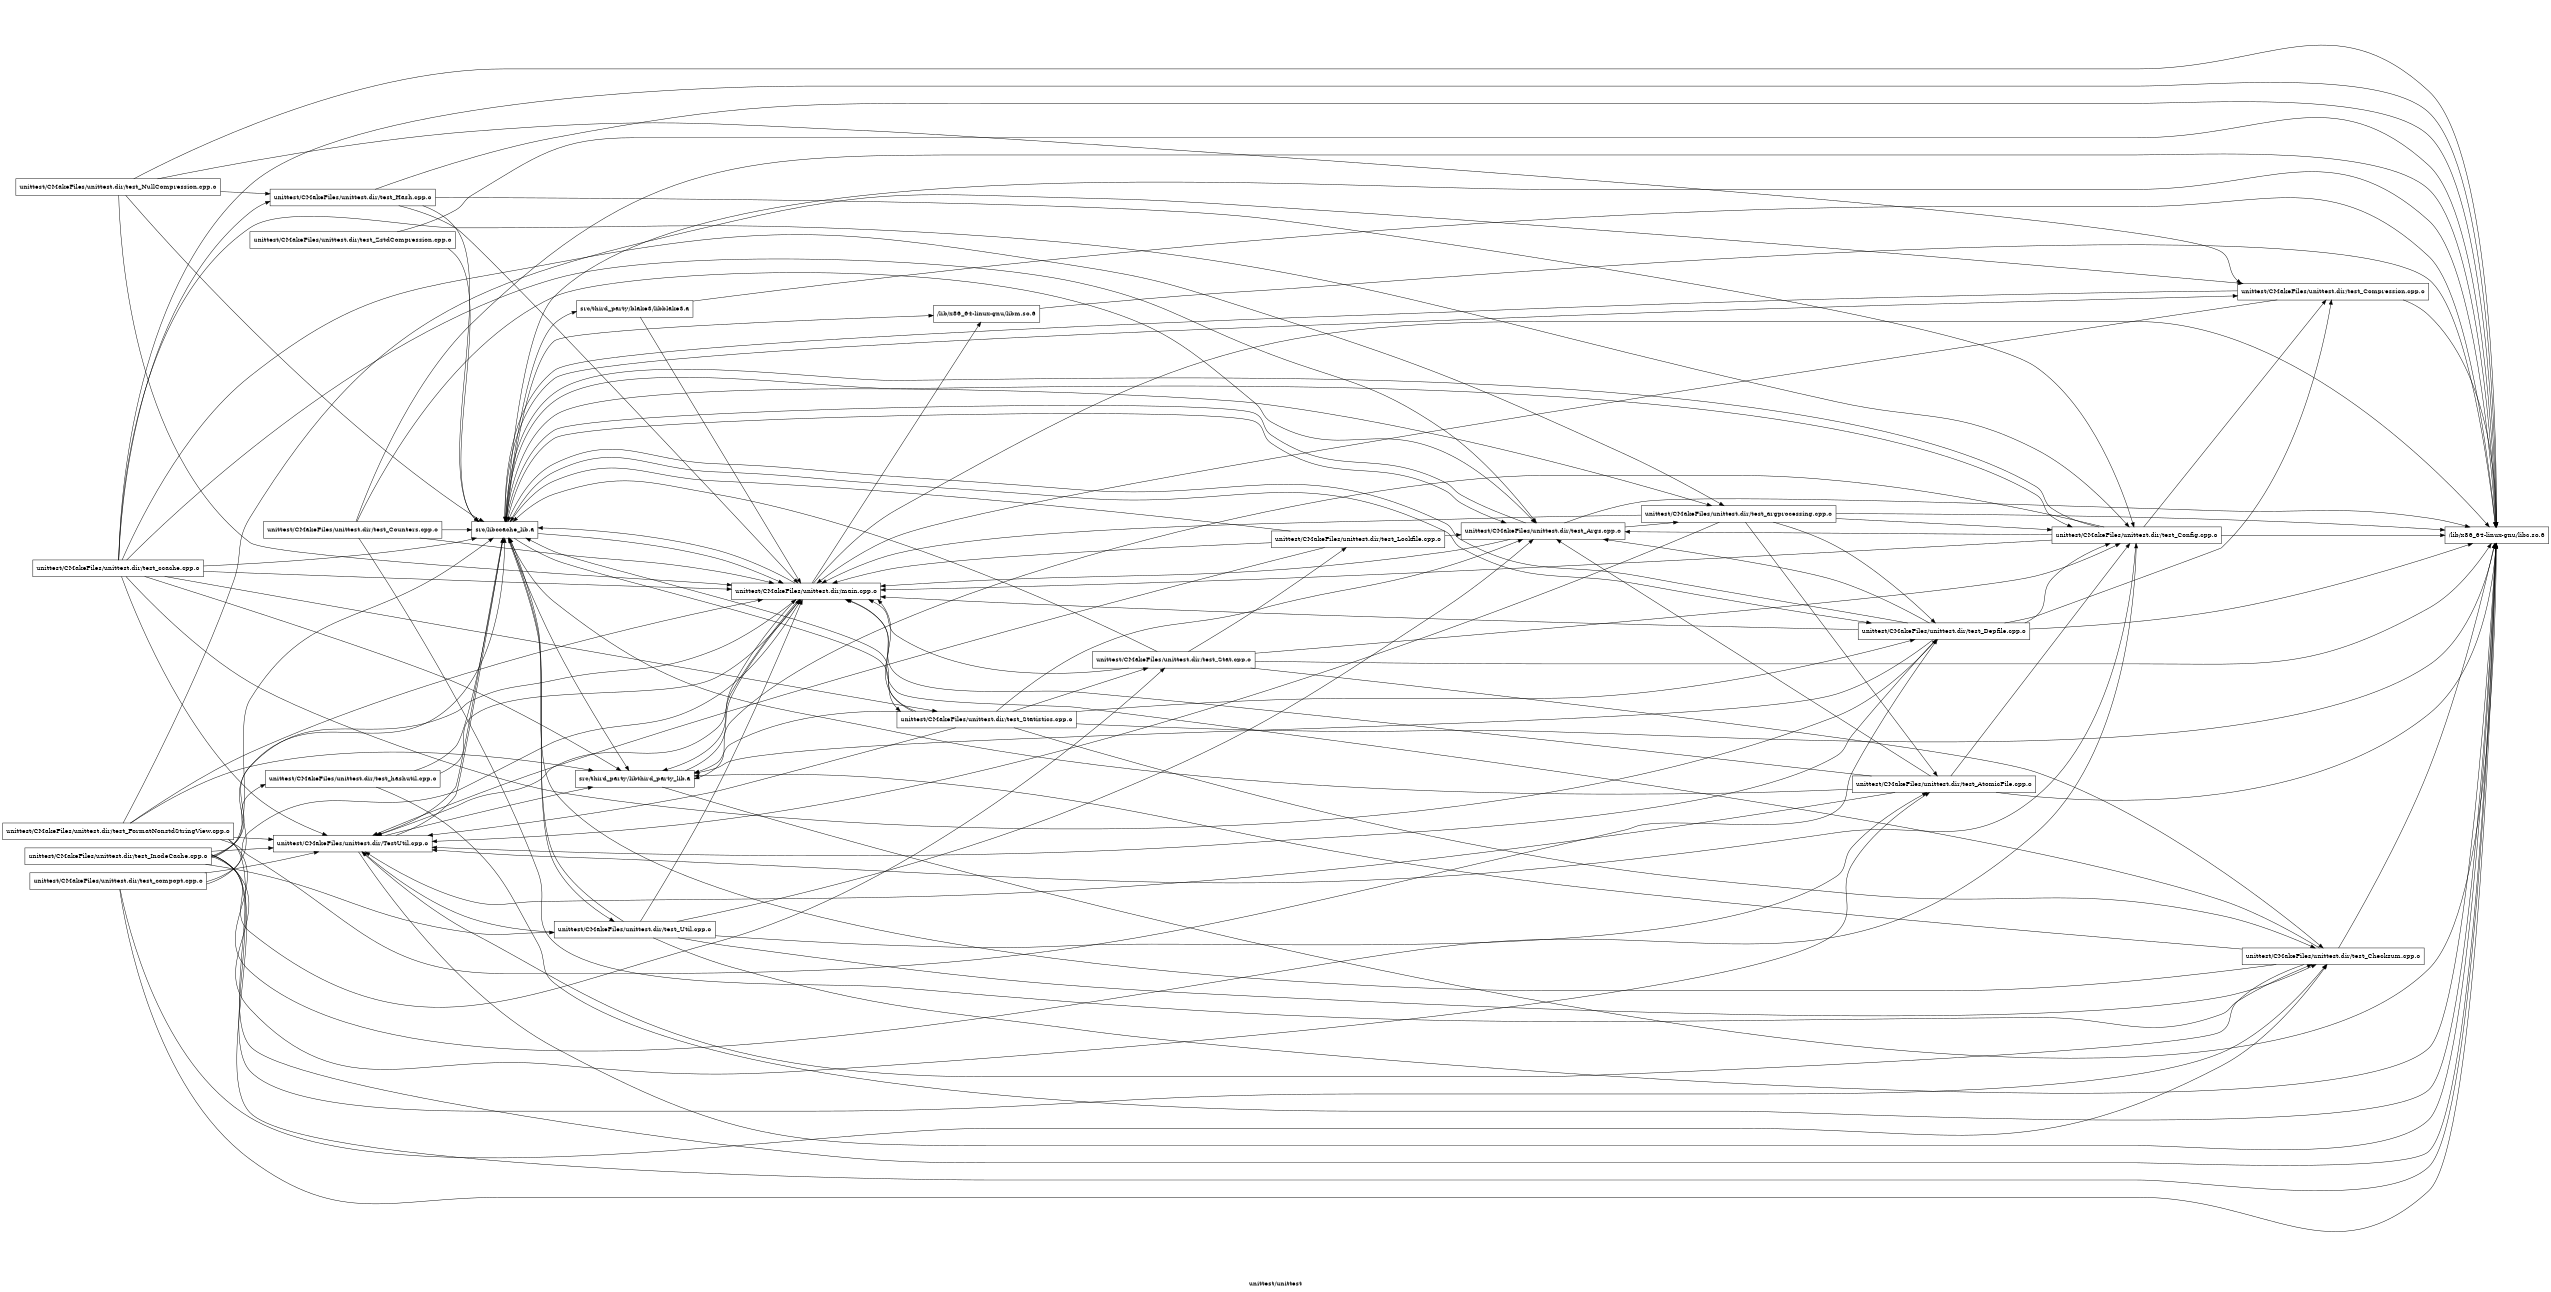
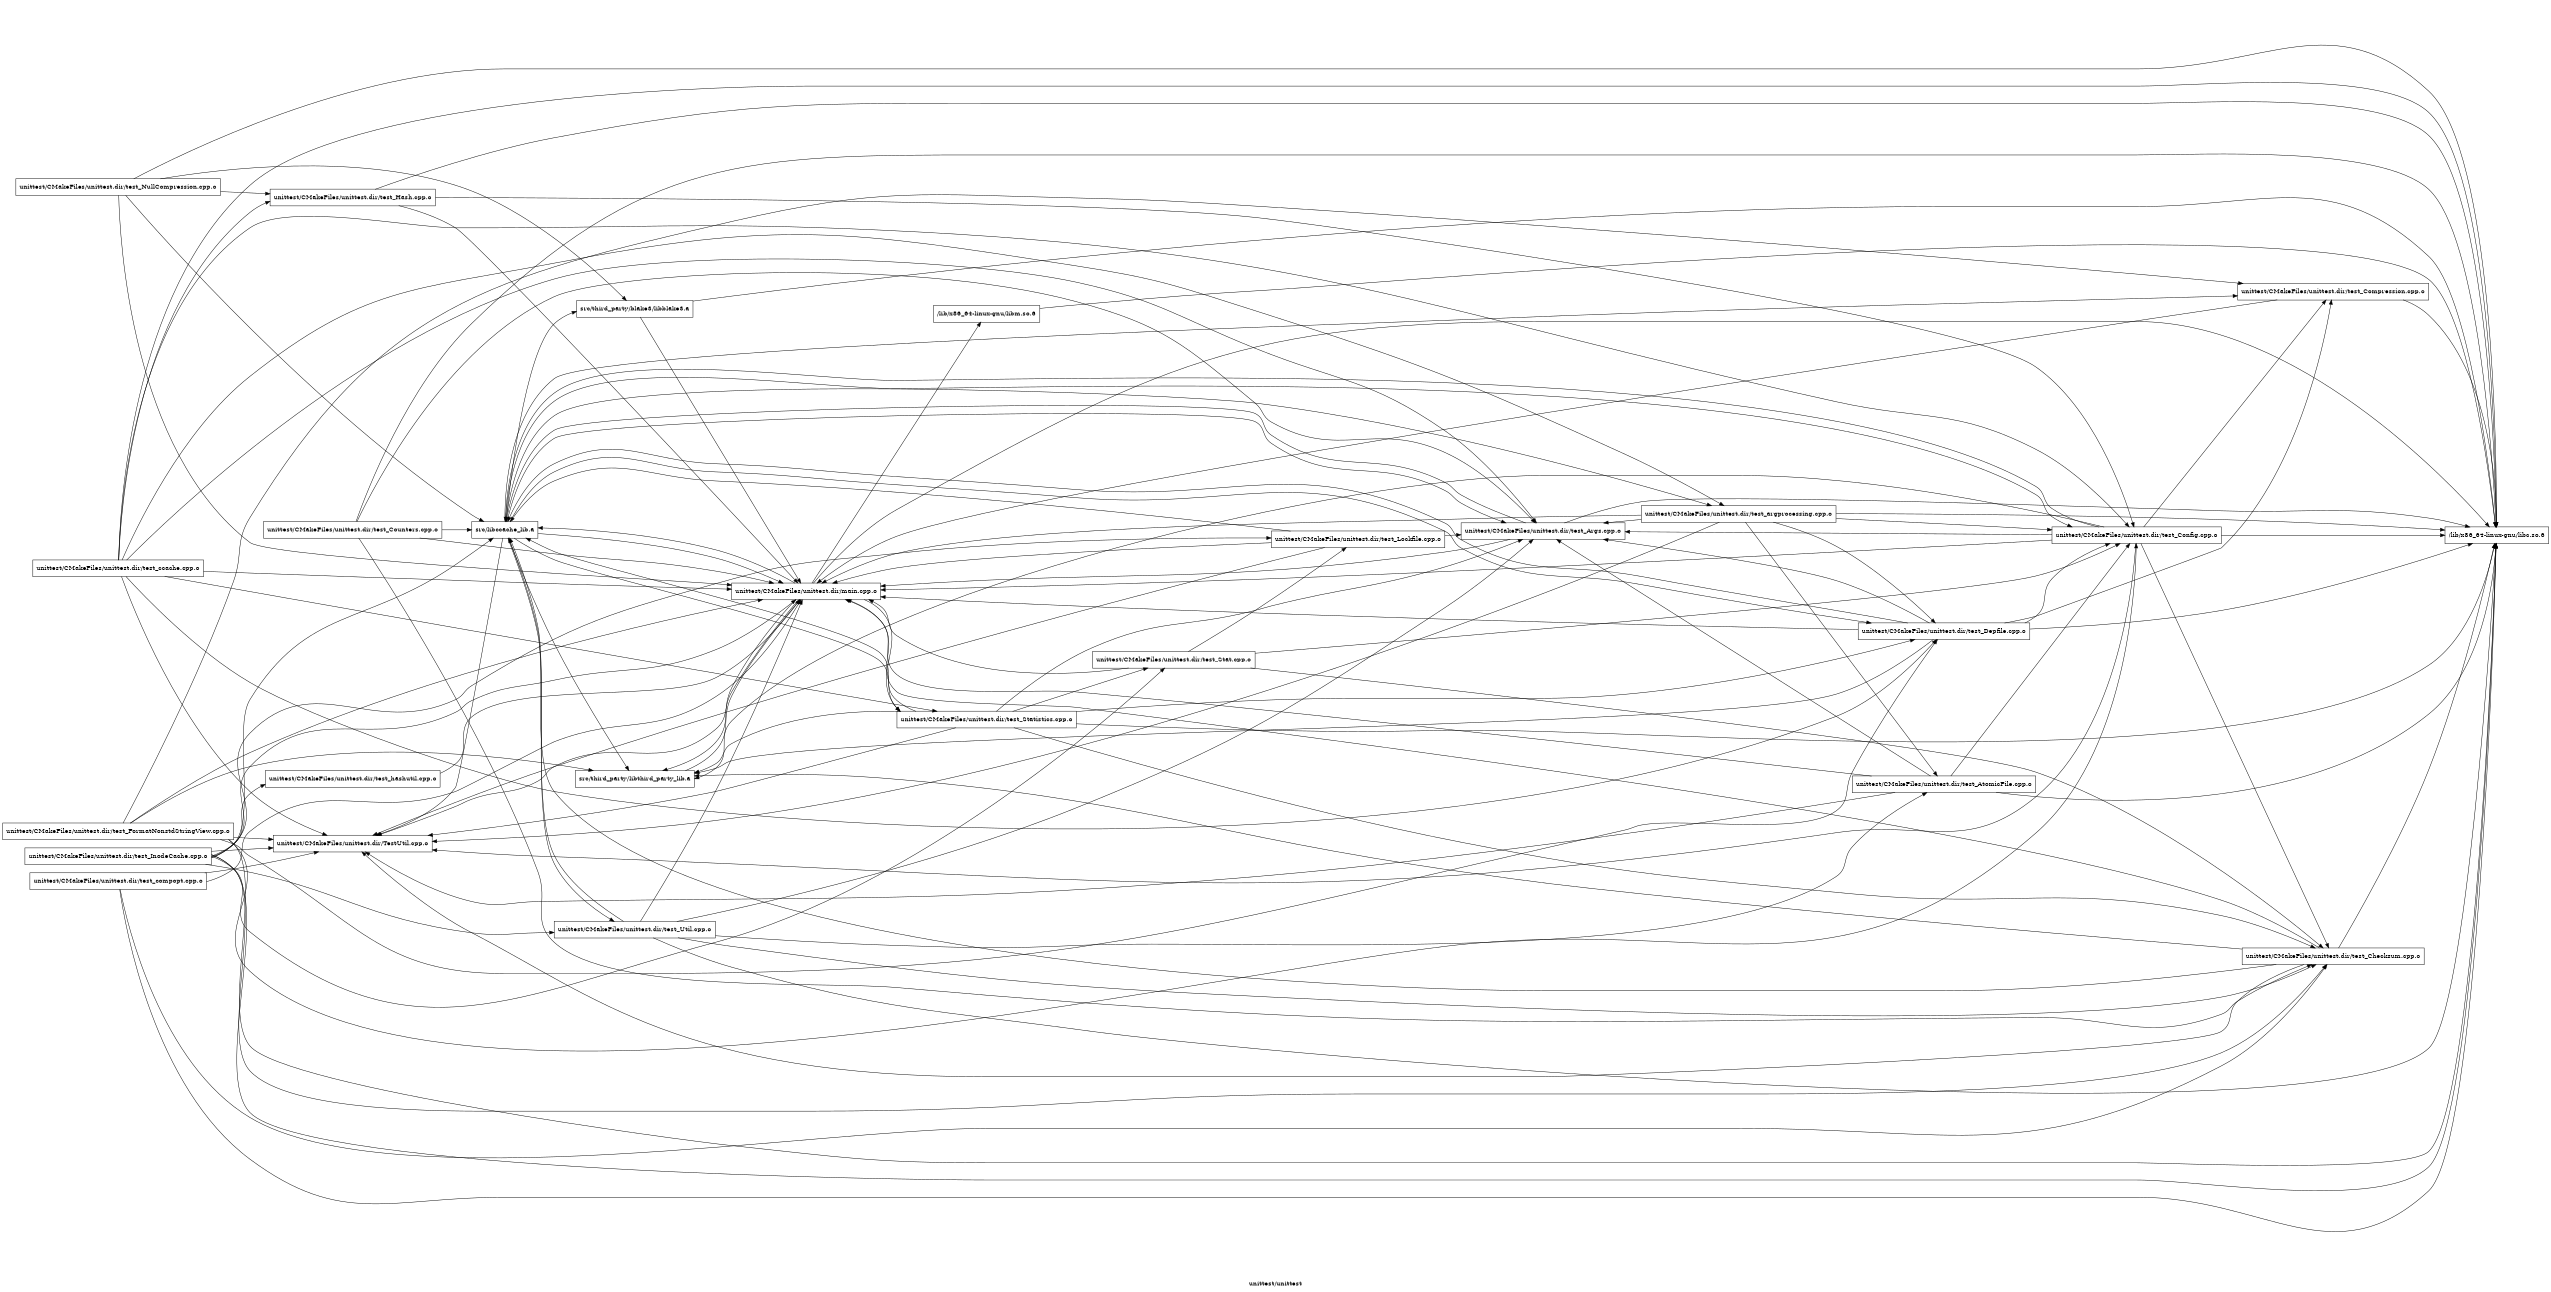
edge "unittest/CMakeFiles/unittest.dir/test_NullCompression.cpp.o" -> "unittest/CMakeFiles/unittest.dir/test_Compression.cpp.o": now "unittest/CMakeFiles/unittest.dir/test_NullCompression.cpp.o" -> "src/third_party/blake3/libblake3.a"
edge "src/libccache_lib.a" -> "/lib/x86_64-linux-gnu/libc.so.6": removed
node "unittest/CMakeFiles/unittest.dir/test_ZstdCompression.cpp.o": removed
edge "unittest/CMakeFiles/unittest.dir/test_Hash.cpp.o" -> "src/libccache_lib.a": removed
edge "unittest/CMakeFiles/unittest.dir/test_Compression.cpp.o" -> "src/libccache_lib.a": removed
edge "src/libccache_lib.a" -> "/lib/x86_64-linux-gnu/libm.so.6": removed
edge "unittest/CMakeFiles/unittest.dir/test_Stat.cpp.o" -> "src/libccache_lib.a": removed
edge "unittest/CMakeFiles/unittest.dir/test_Args.cpp.o" -> "unittest/CMakeFiles/unittest.dir/test_argprocessing.cpp.o": reversed
edge "unittest/CMakeFiles/unittest.dir/test_ccache.cpp.o" -> "src/libccache_lib.a": removed
edge "unittest/CMakeFiles/unittest.dir/test_Statistics.cpp.o" -> "unittest/CMakeFiles/unittest.dir/main.cpp.o": reversed
edge "unittest/CMakeFiles/unittest.dir/test_ccache.cpp.o" -> "src/third_party/libthird_party_lib.a": removed
edge "unittest/CMakeFiles/unittest.dir/test_Stat.cpp.o" -> "/lib/x86_64-linux-gnu/libc.so.6": removed
edge "unittest/CMakeFiles/unittest.dir/TestUtil.cpp.o" -> "src/libccache_lib.a": removed
edge "unittest/CMakeFiles/unittest.dir/test_hashutil.cpp.o" -> "src/libccache_lib.a": removed
edge "unittest/CMakeFiles/unittest.dir/test_compopt.cpp.o" -> "src/libccache_lib.a": removed
edge "unittest/CMakeFiles/unittest.dir/test_Config.cpp.o" -> "unittest/CMakeFiles/unittest.dir/test_Checksum.cpp.o": added
edge "unittest/CMakeFiles/unittest.dir/test_AtomicFile.cpp.o" -> "src/libccache_lib.a": removed
edge "unittest/CMakeFiles/unittest.dir/TestUtil.cpp.o" -> "src/third_party/libthird_party_lib.a": removed
edge "unittest/CMakeFiles/unittest.dir/test_Depfile.cpp.o" -> "unittest/CMakeFiles/unittest.dir/TestUtil.cpp.o": removed
edge "unittest/CMakeFiles/unittest.dir/test_Util.cpp.o" -> "unittest/CMakeFiles/unittest.dir/TestUtil.cpp.o": removed
edge "src/third_party/libthird_party_lib.a" -> "/lib/x86_64-linux-gnu/libc.so.6": removed
edge "unittest/CMakeFiles/unittest.dir/test_InodeCache.cpp.o" -> "unittest/CMakeFiles/unittest.dir/test_AtomicFile.cpp.o": now "unittest/CMakeFiles/unittest.dir/test_InodeCache.cpp.o" -> "unittest/CMakeFiles/unittest.dir/test_Lockfile.cpp.o"
edge "unittest/CMakeFiles/unittest.dir/test_hashutil.cpp.o" -> "/lib/x86_64-linux-gnu/libc.so.6": removed
edge "unittest/CMakeFiles/unittest.dir/TestUtil.cpp.o" -> "/lib/x86_64-linux-gnu/libc.so.6": removed
